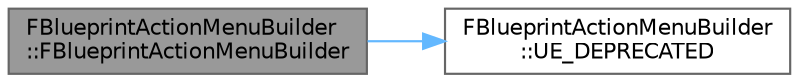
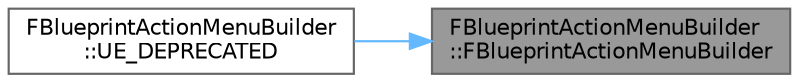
edge "FBlueprintActionMenuBuilder ::FBlueprintActionMenuBuilder" -> "FBlueprintActionMenuBuilder ::UE_DEPRECATED": reversed
